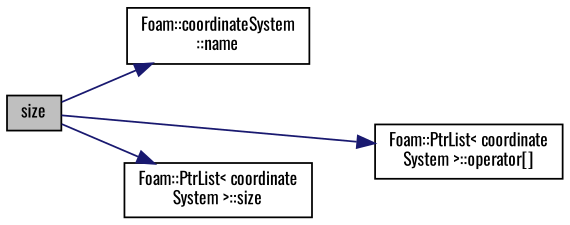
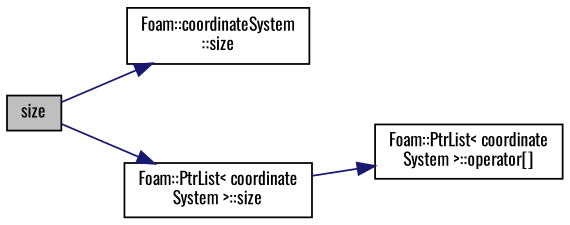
node "Foam::coordinateSystem ::name": label "Foam::coordinateSystem ::name" -> "Foam::coordinateSystem ::size"
edge "size" -> "Foam::PtrList< coordinate System >::operator[]": now "Foam::PtrList< coordinate System >::size" -> "Foam::PtrList< coordinate System >::operator[]"
